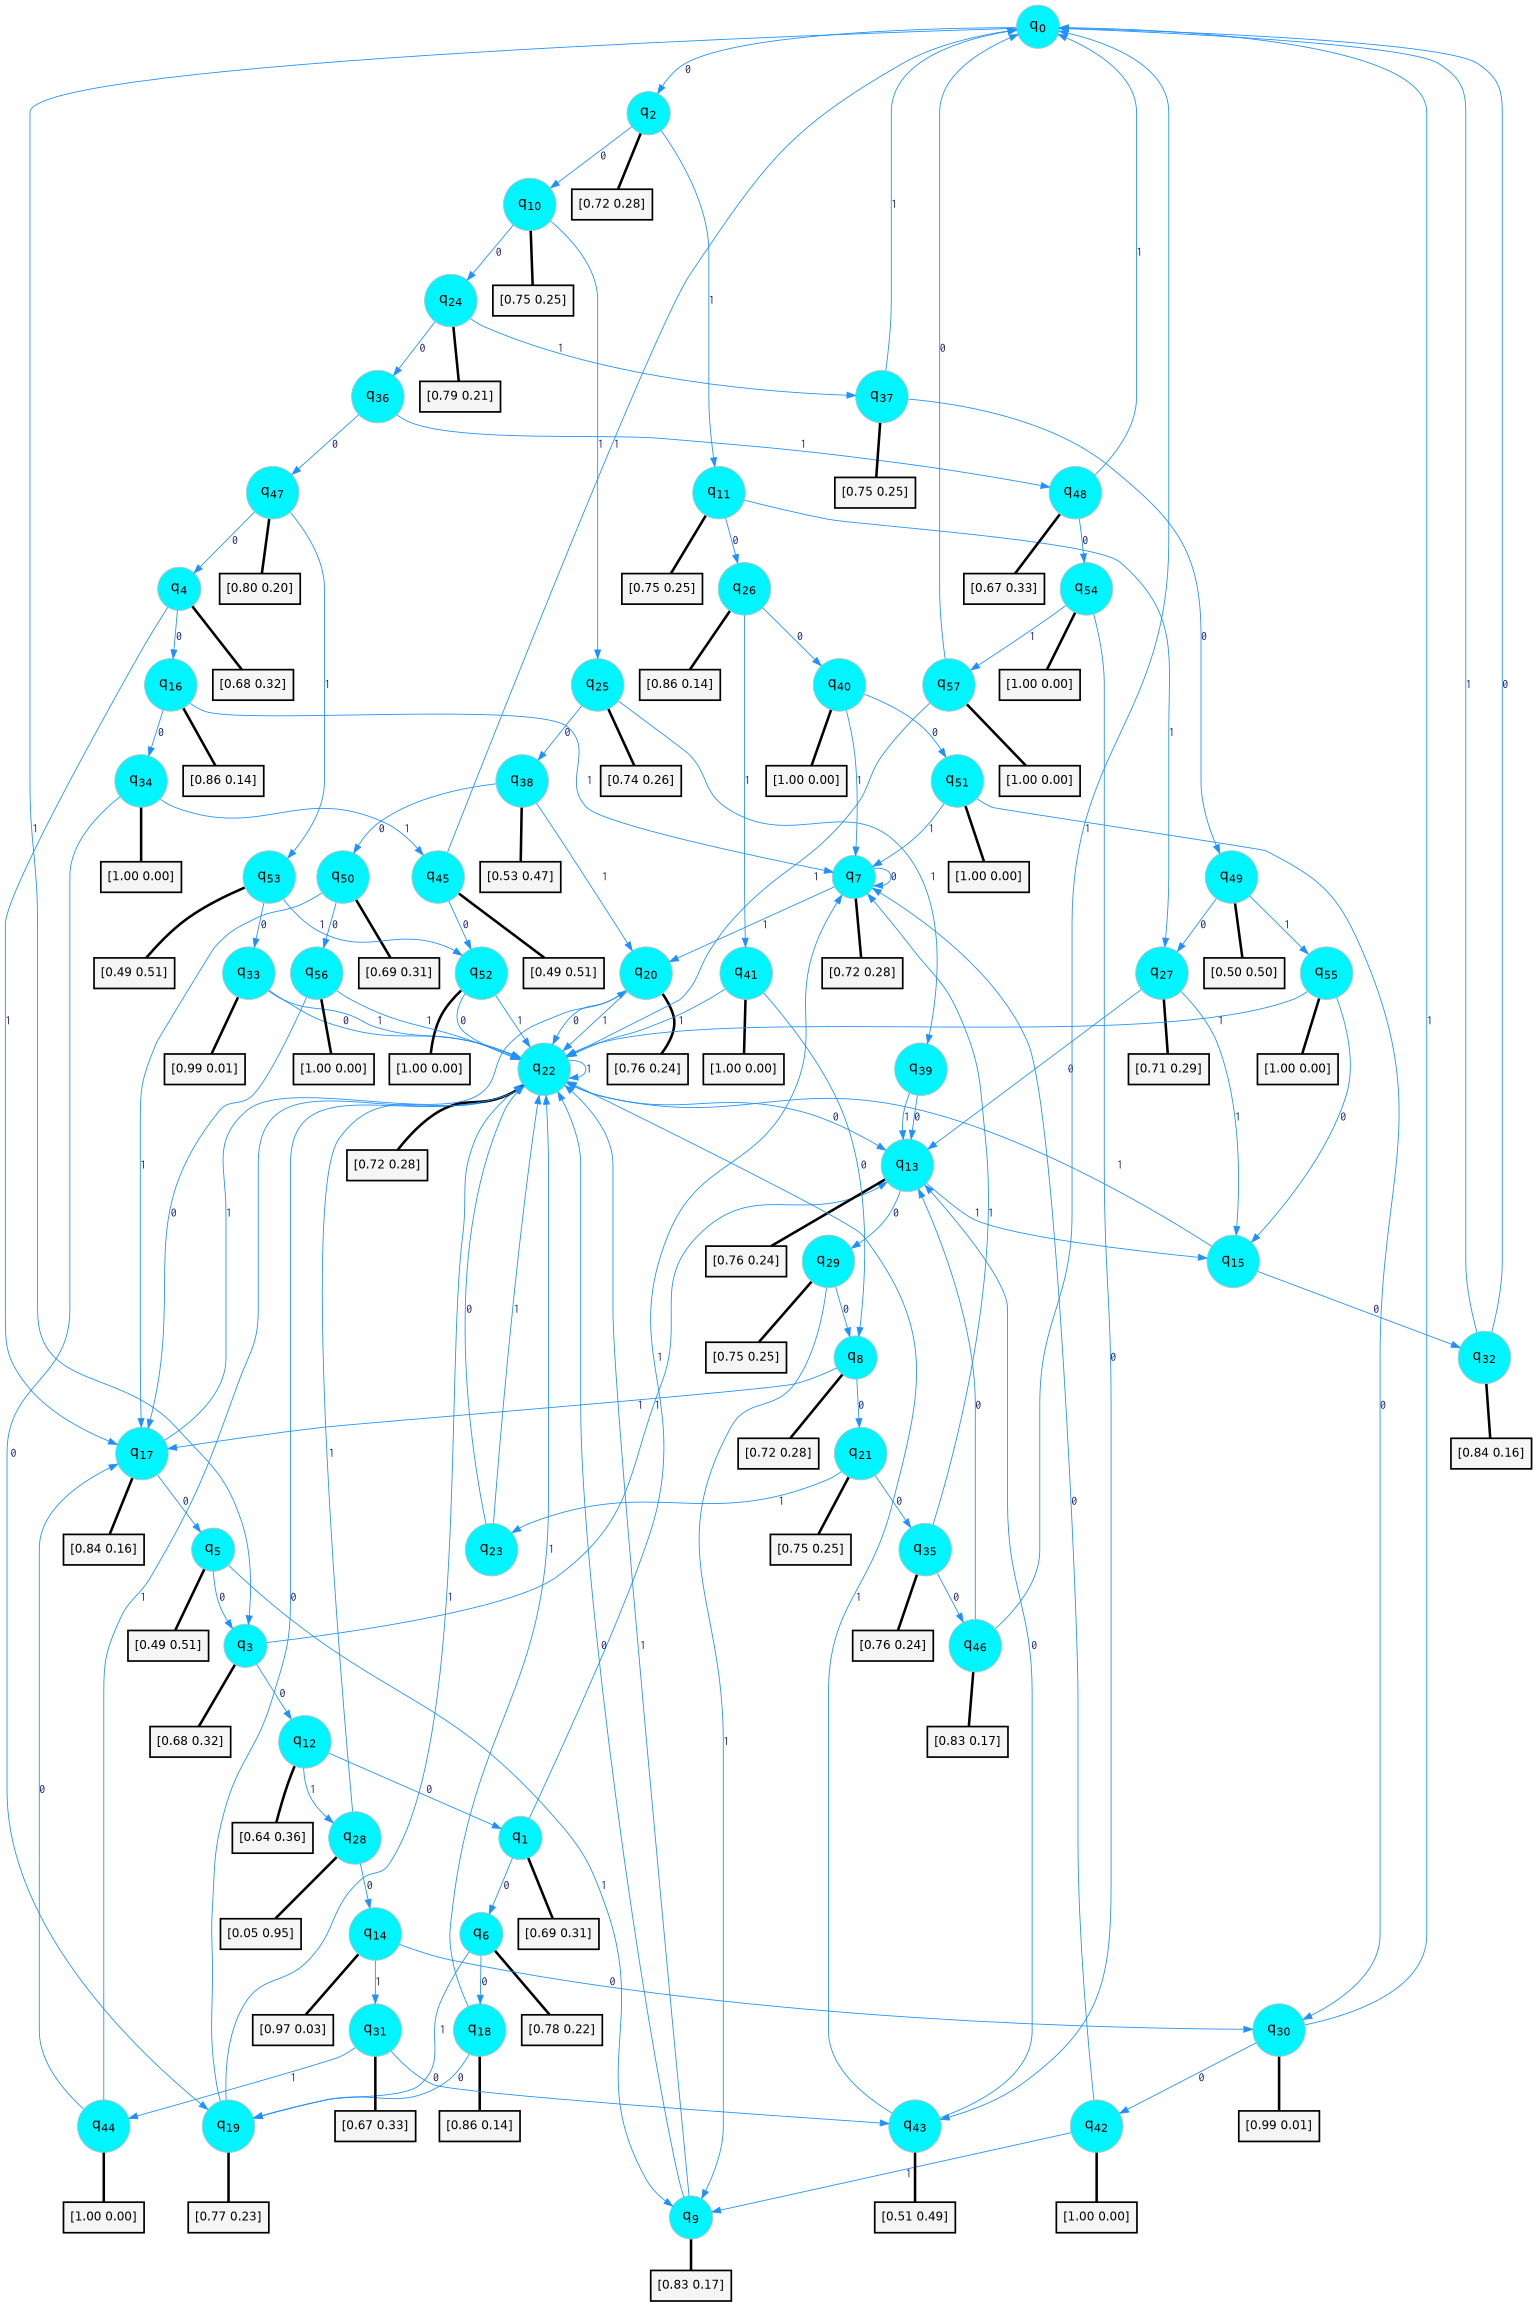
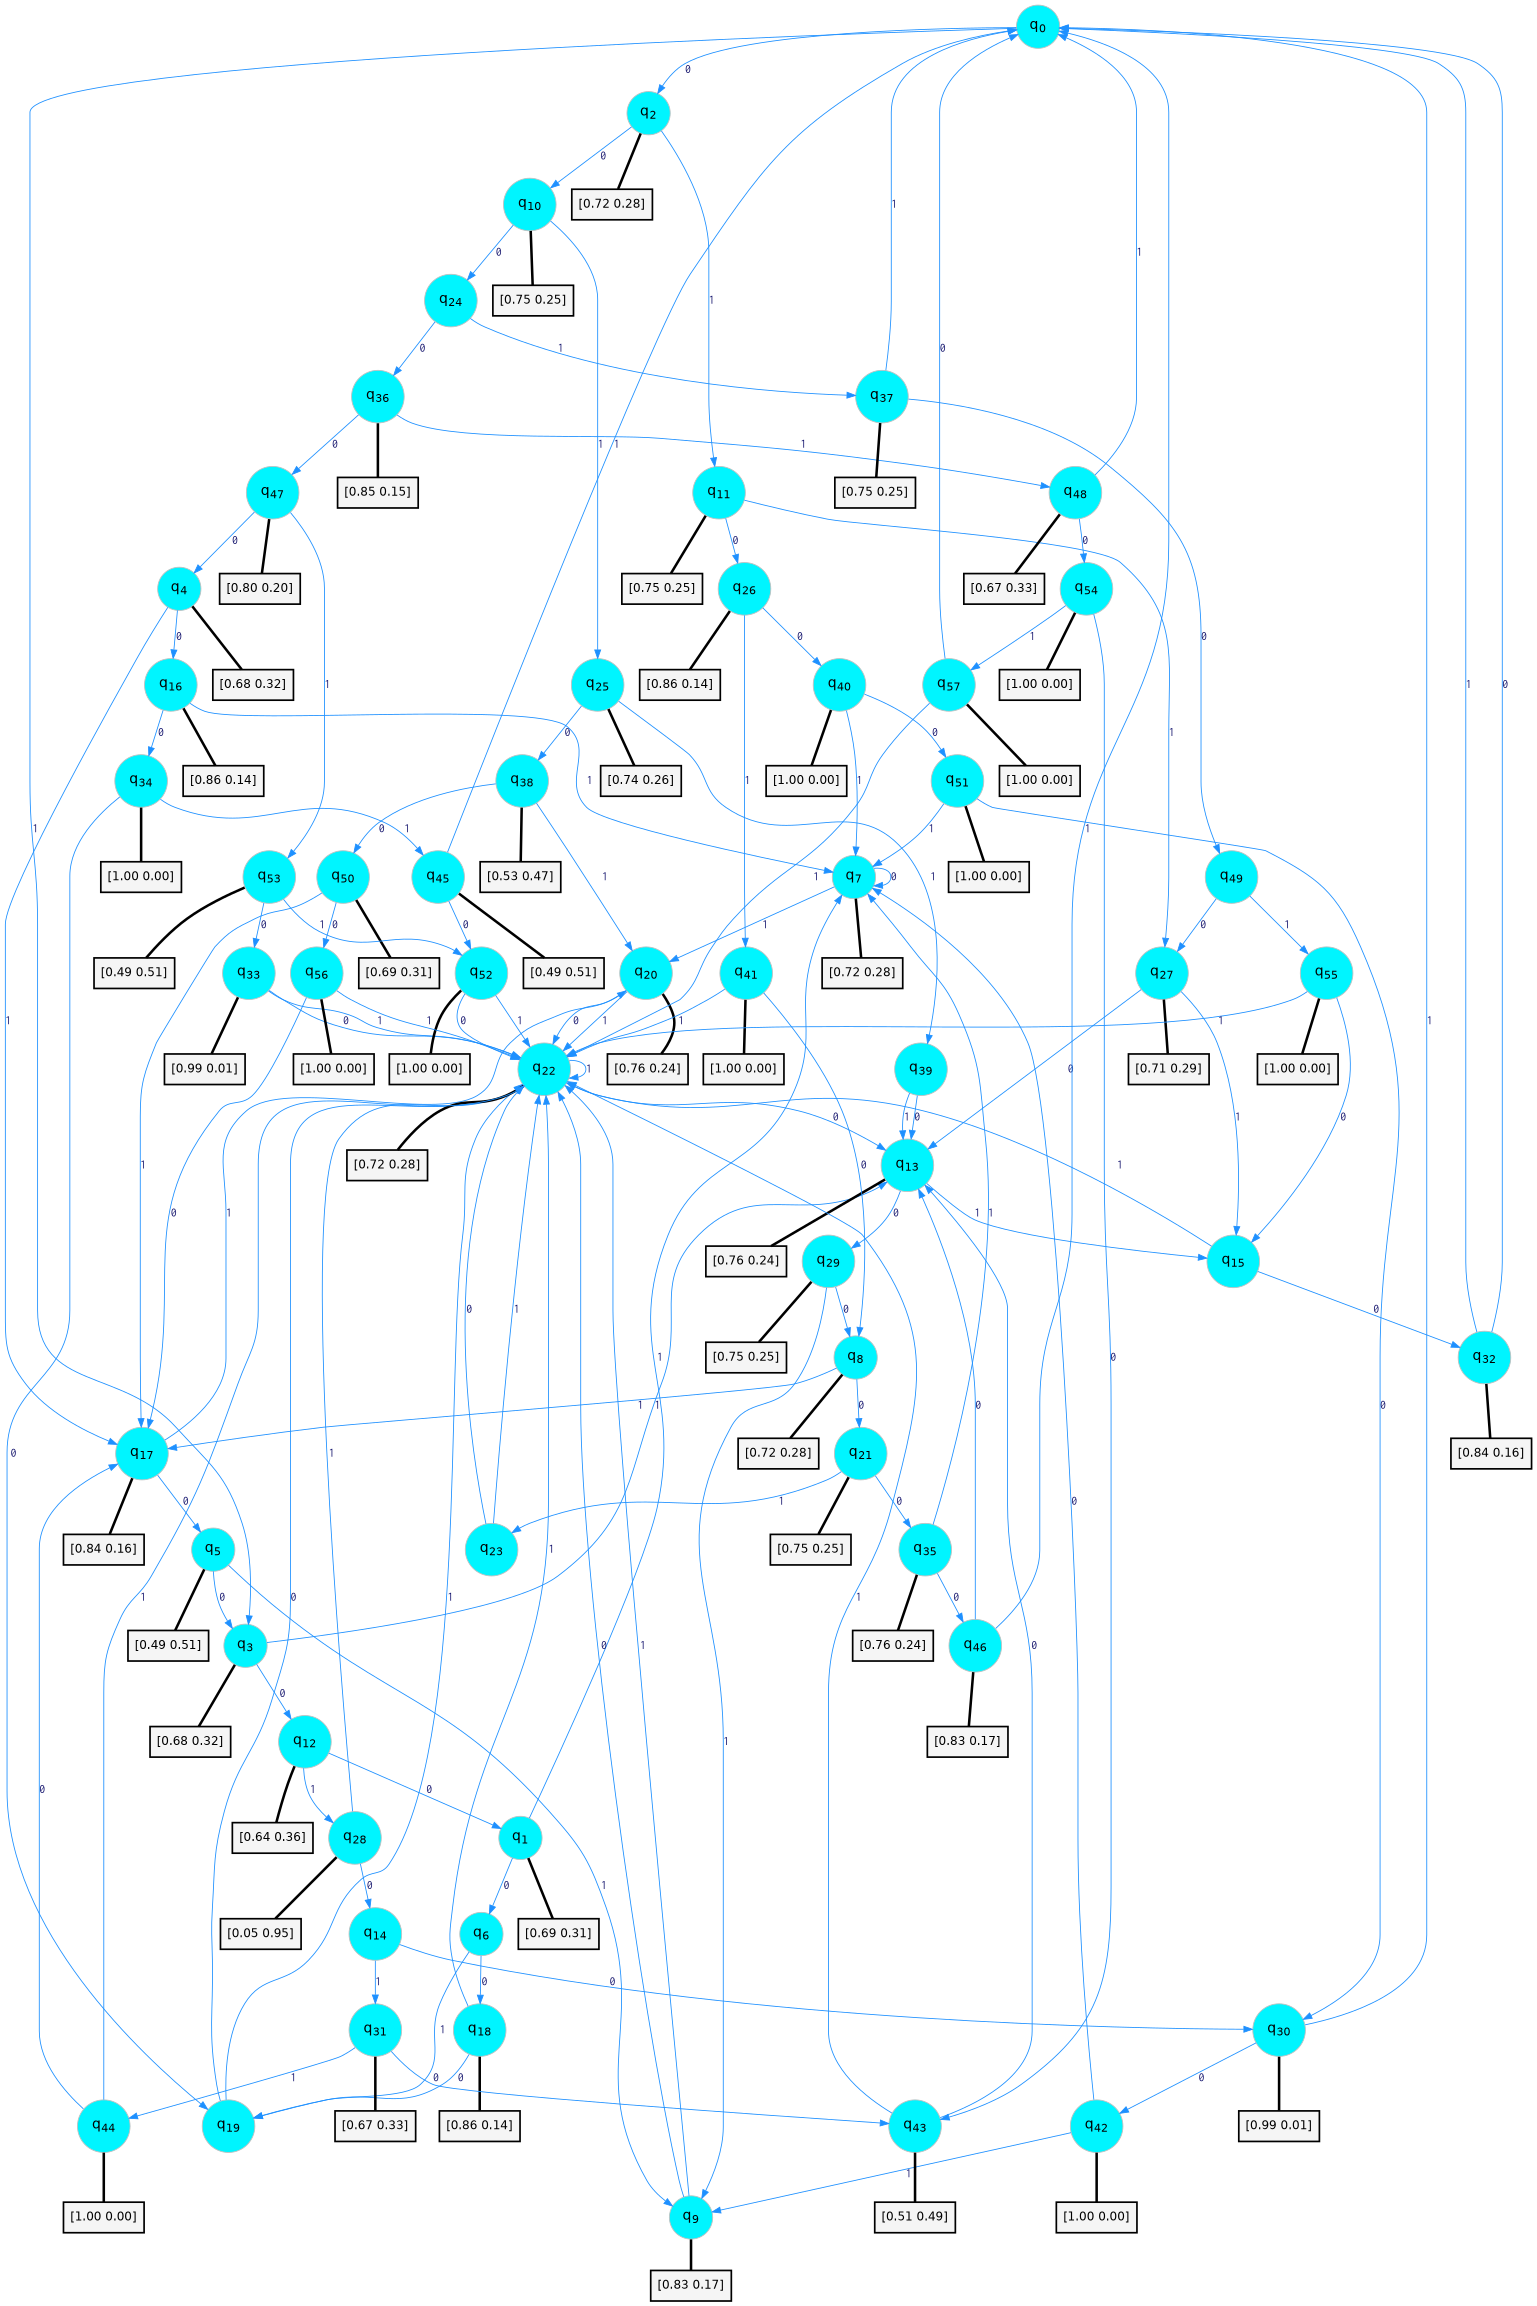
node "[0.79 0.21]": removed
node "[0.85 0.15]": added
node "[0.50 0.50]": removed
node "[0.97 0.03]": removed
node "[0.78 0.22]": removed
node "[0.77 0.23]": removed
